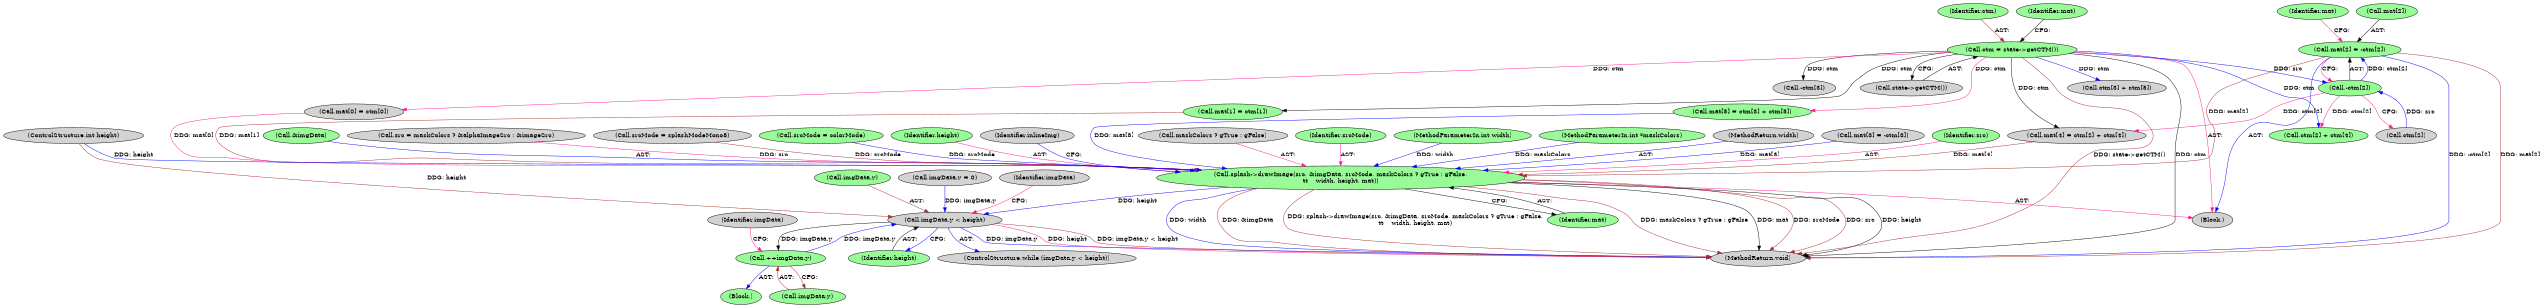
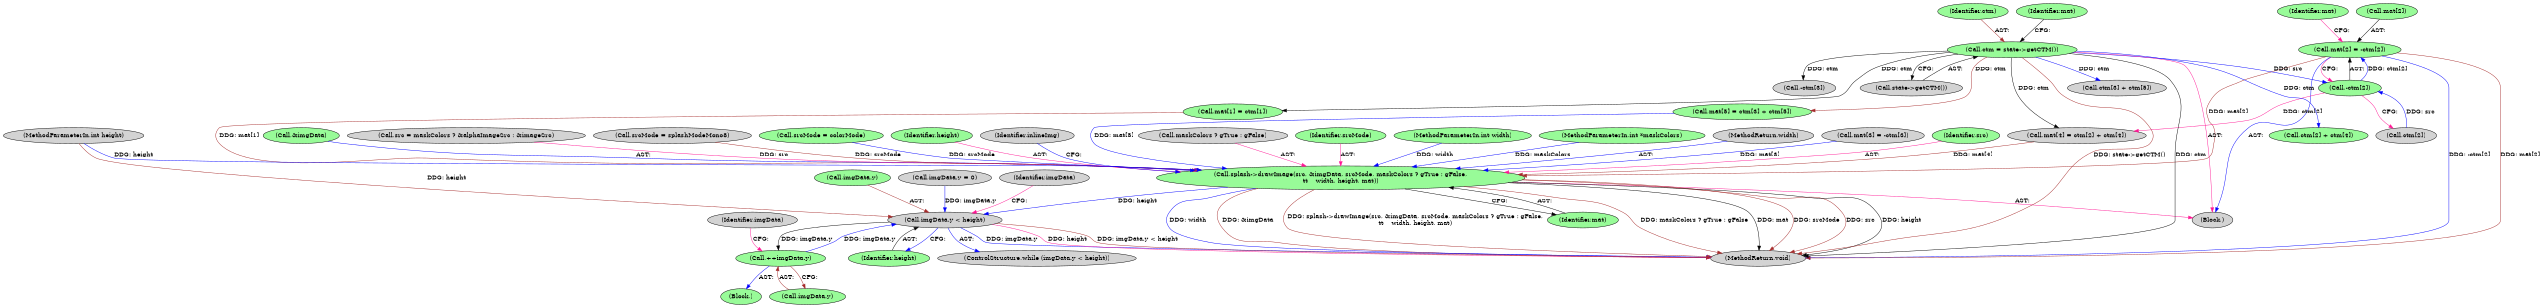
edge "(Call,ctm = state->getCTM())" -> "(Call,mat[5] = ctm[3] + ctm[5])": color deeppink -> brown
edge "(Call,-ctm[2])" -> "(Call,ctm[2] + ctm[4])": removed, label "DDG: ctm[2]"
node "(Call,mat[0] = ctm[0])": removed
node "(ControlStructure,int height)": label "(ControlStructure,int height)" -> "(MethodParameterIn,int height)"
